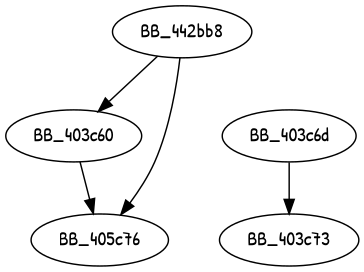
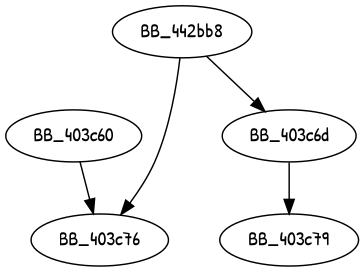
edge "BB_442bb8" -> "BB_403c60": now "BB_442bb8" -> "BB_403c6d"
node "BB_405c76": label "BB_405c76" -> "BB_403c76"
node "BB_403c73": label "BB_403c73" -> "BB_403c79"
